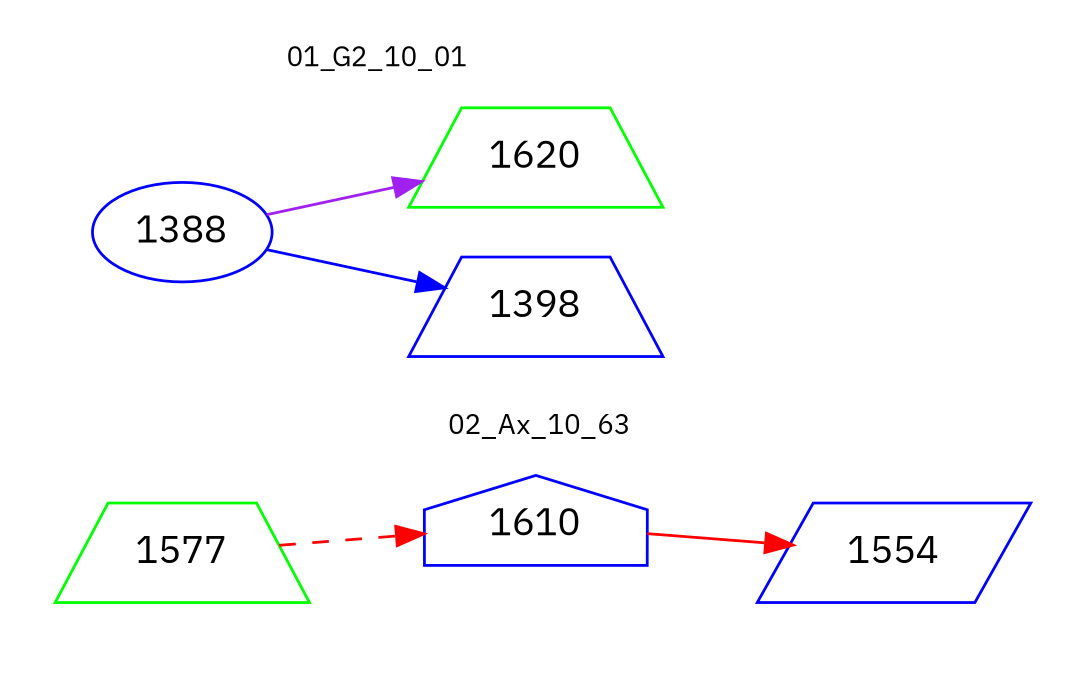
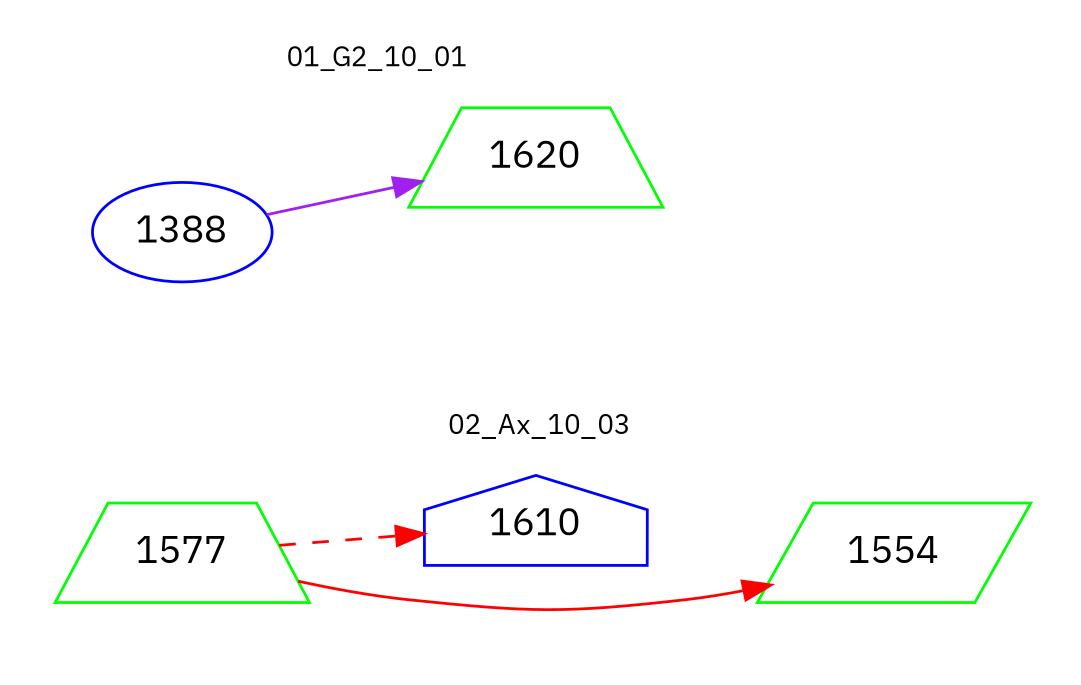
node "1398": removed
cluster "02_Ax_10_63": label "02_Ax_10_63" -> "02_Ax_10_03"
edge "1610" -> "1554": now "1577" -> "1554"
node "1554": color blue -> green
